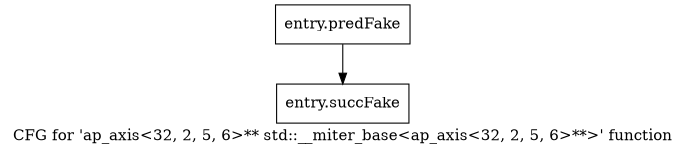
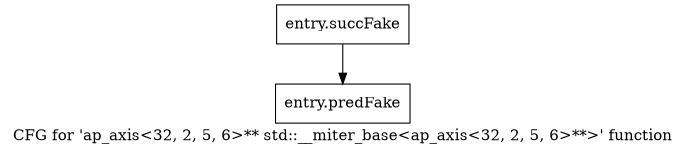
edge "entry.predFake" -> "entry.succFake": reversed
